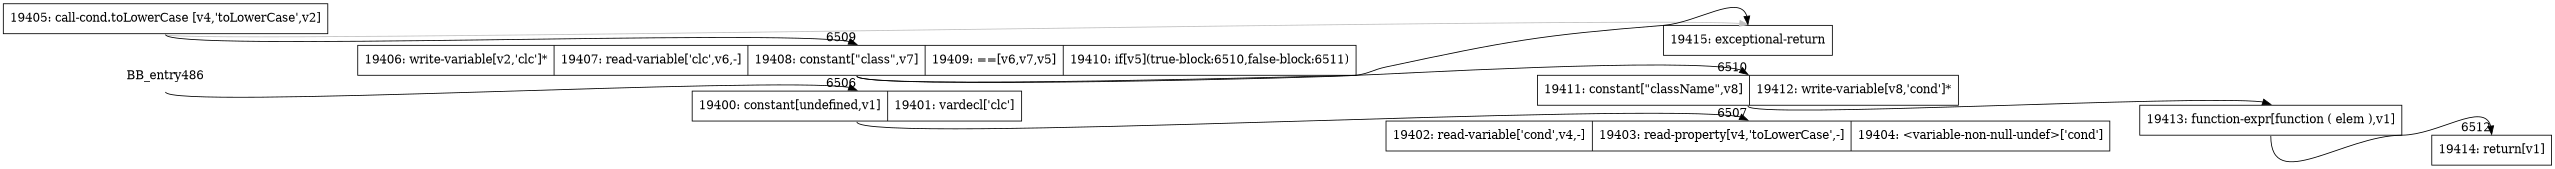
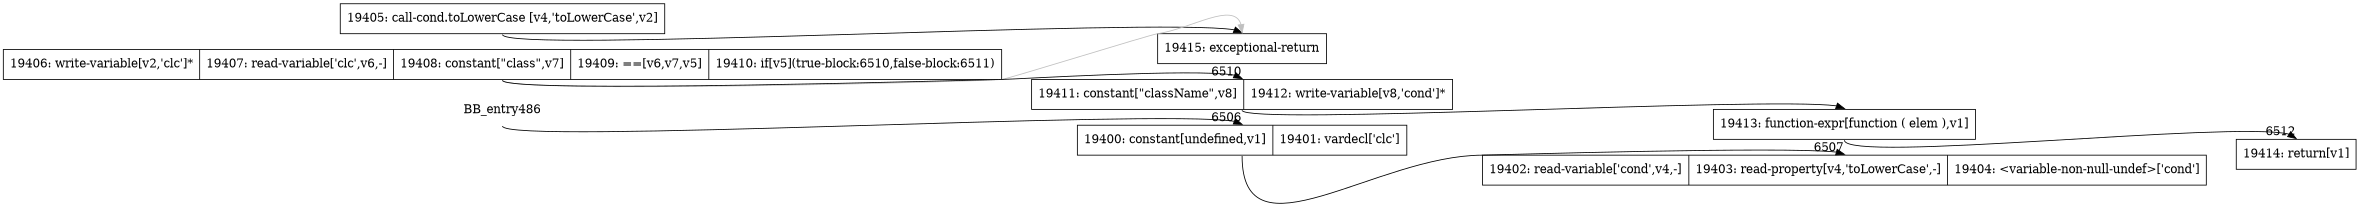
edge "19405: call-cond.toLowerCase [v4,'toLowerCase',v2]" -> "19415: exceptional-return": color gray -> black
edge "19405: call-cond.toLowerCase [v4,'toLowerCase',v2]" -> "19406: write-variable[v2,'clc']*": removed
edge "19406: write-variable[v2,'clc']*" -> "19415: exceptional-return": color black -> gray
